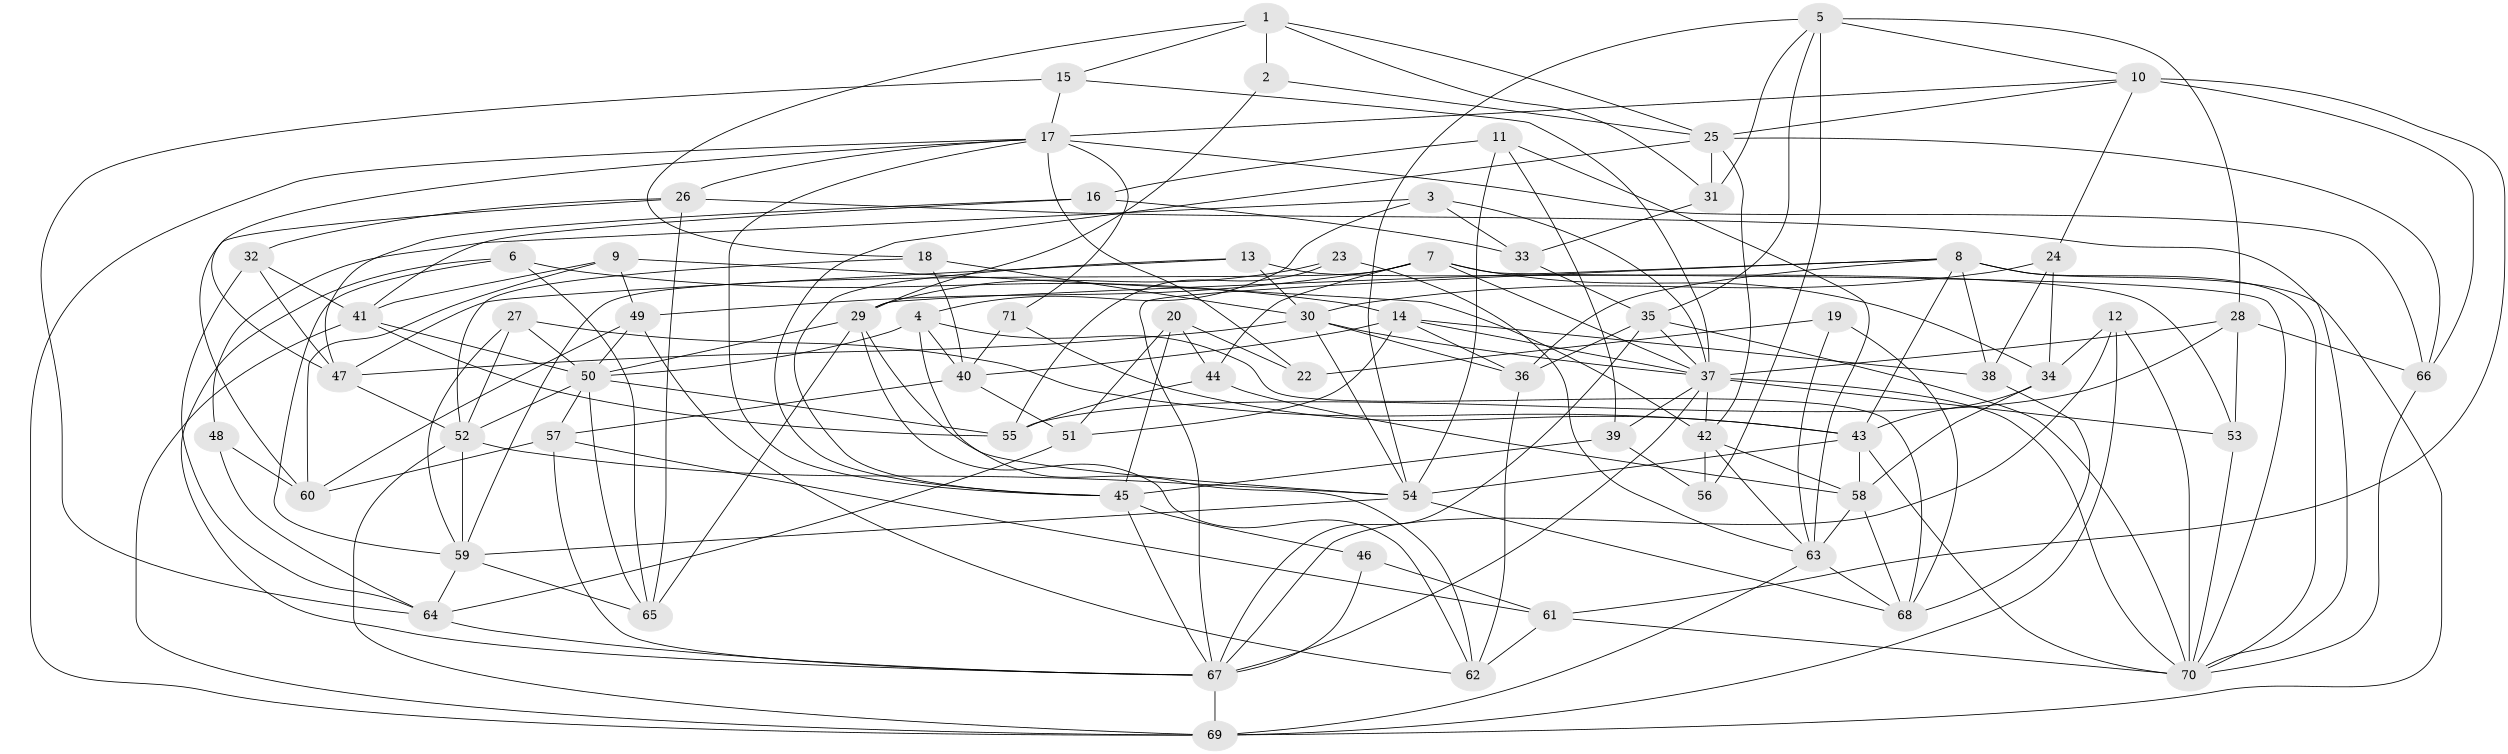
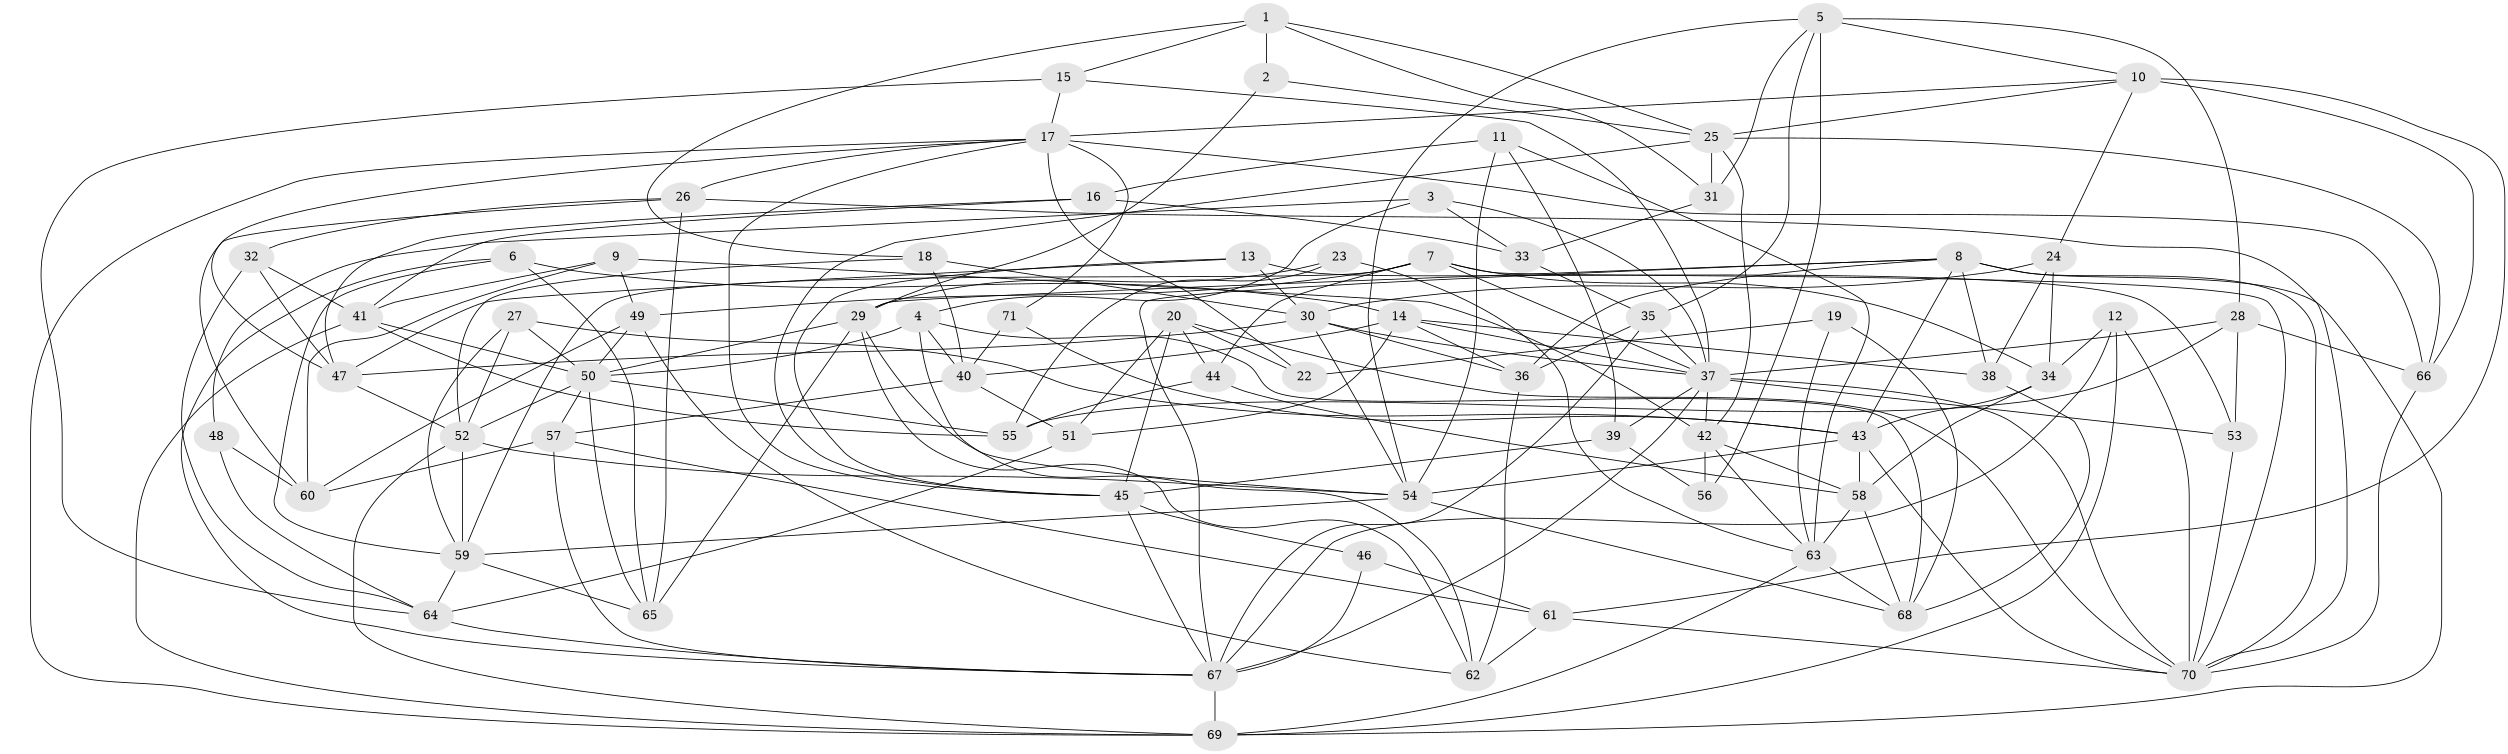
edge "35" -- "70": now "20" -- "70"
